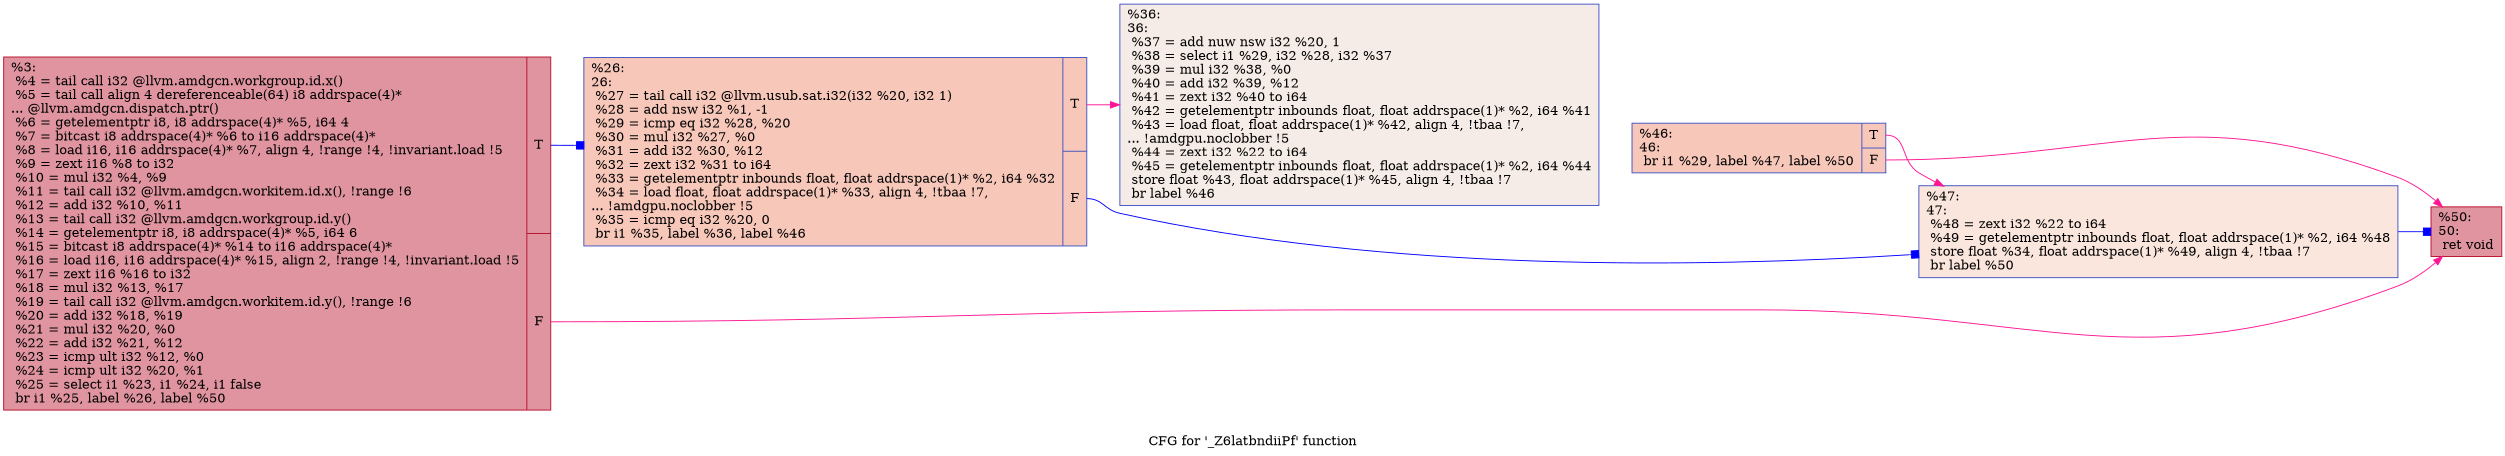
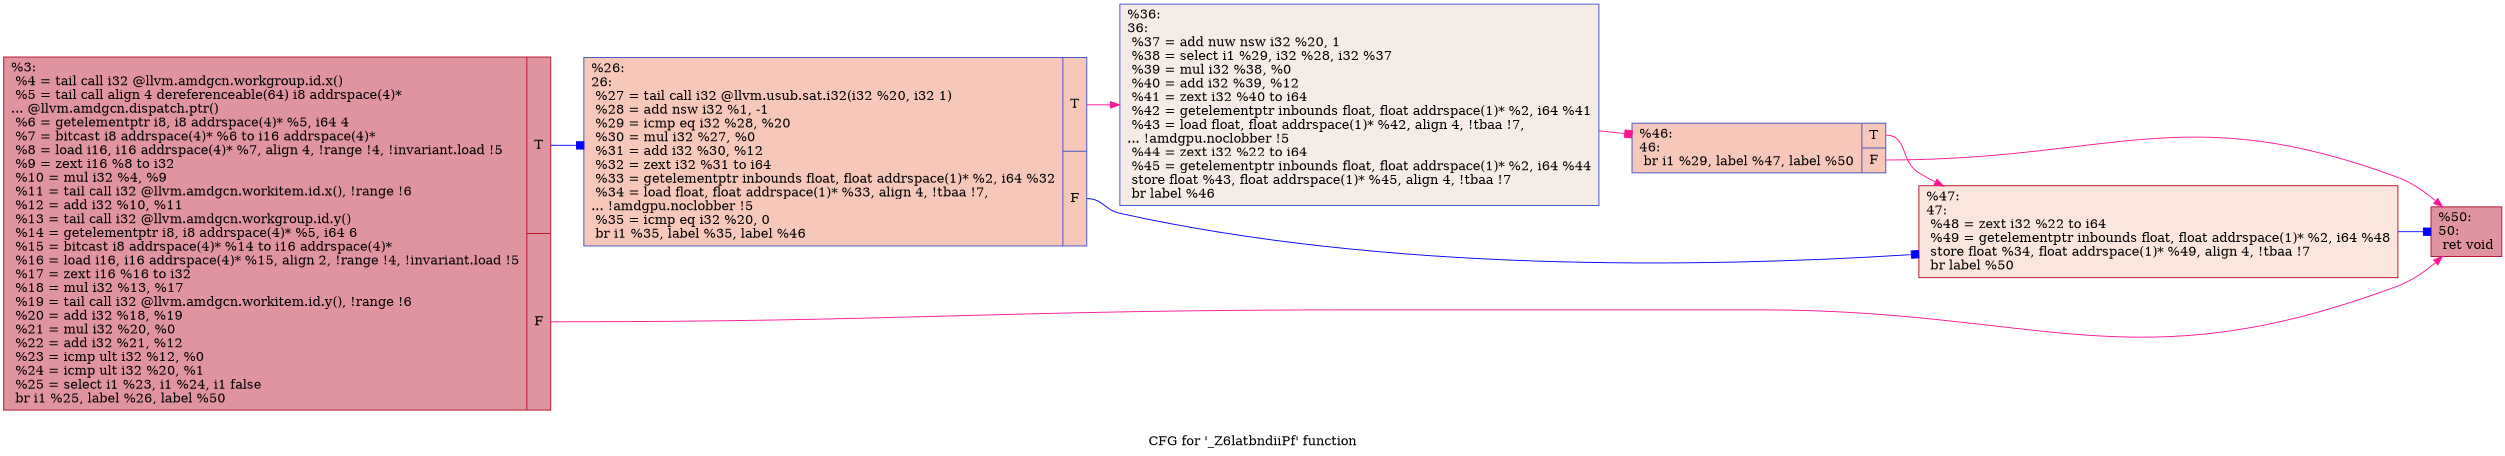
edge "%36:" -> "%46:": added
node "%47:": color #3d50c3ff -> #b70d28ff
node "%26:": text "br i1 %35, label %36, label %46" -> "br i1 %35, label %35, label %46"
